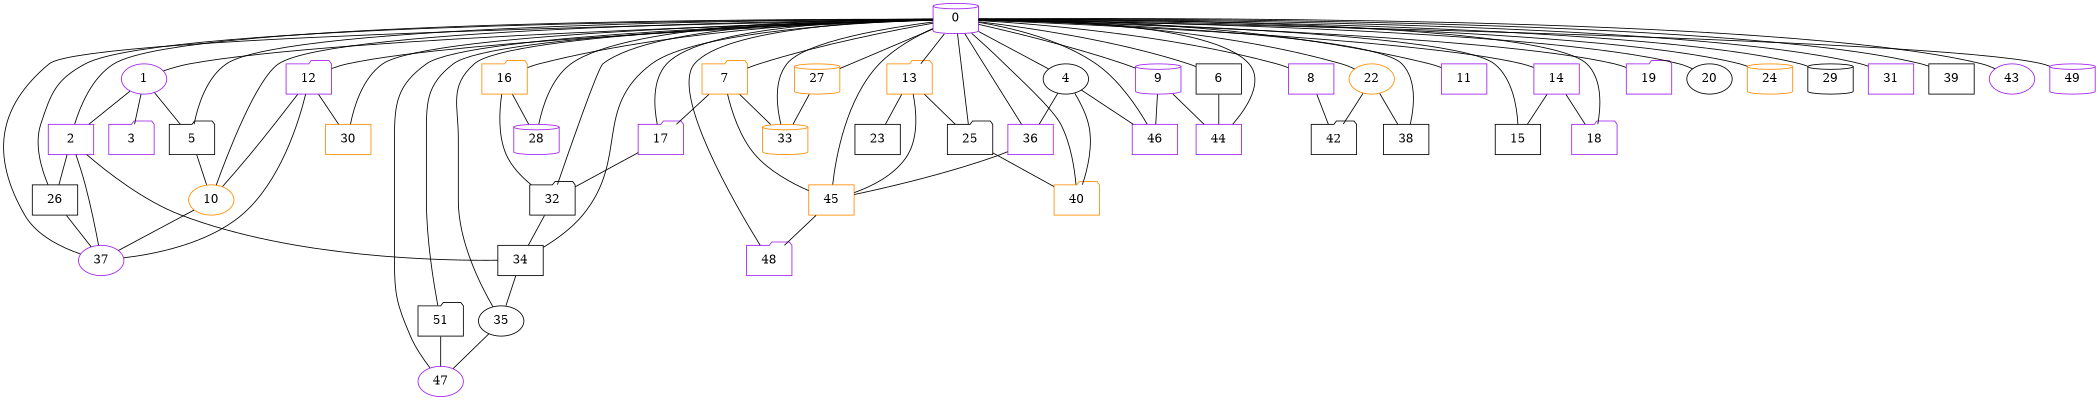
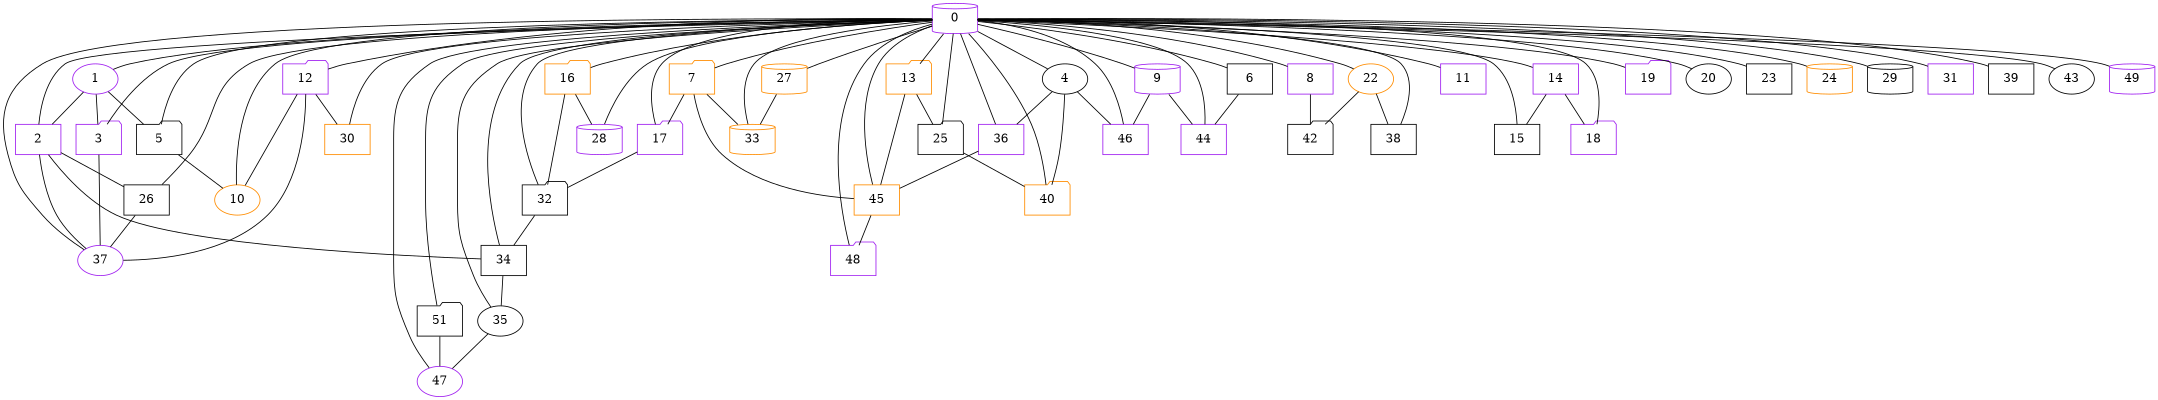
edge "0" -- "3": added
node "43": color purple -> black
edge "13" -- "23": now "0" -- "23"
edge "10" -- "37": now "3" -- "37"
